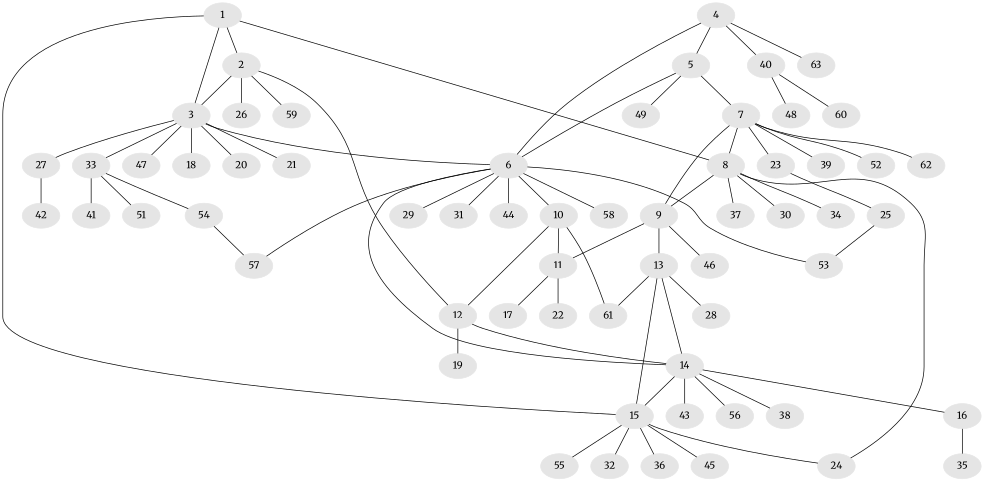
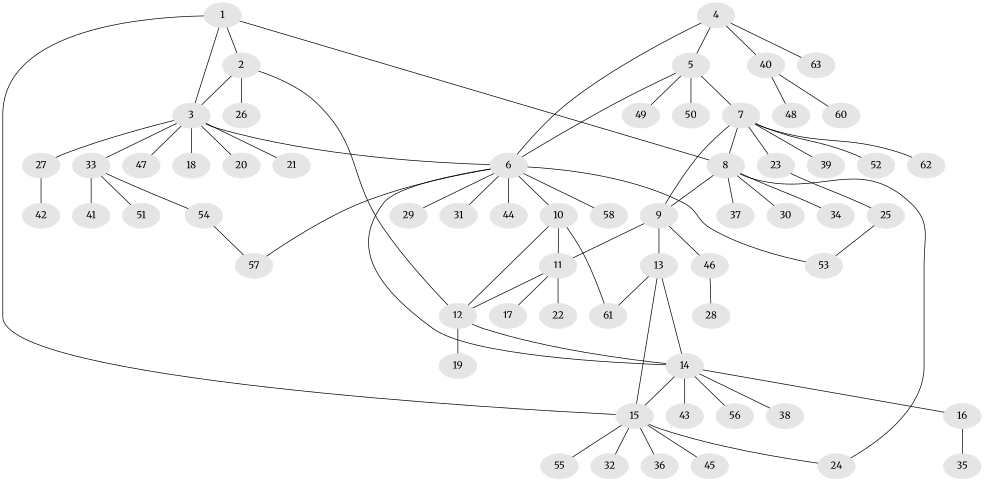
node "59": removed
node "50": added
edge "11" -- "12": added
edge "13" -- "28": now "46" -- "28"
